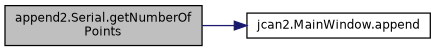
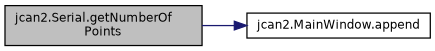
node "append2.Serial.getNumberOf Points": label "append2.Serial.getNumberOf Points" -> "jcan2.Serial.getNumberOf Points"
